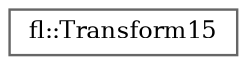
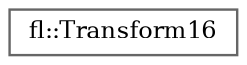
node "fl::Transform15": label "fl::Transform15" -> "fl::Transform16"
